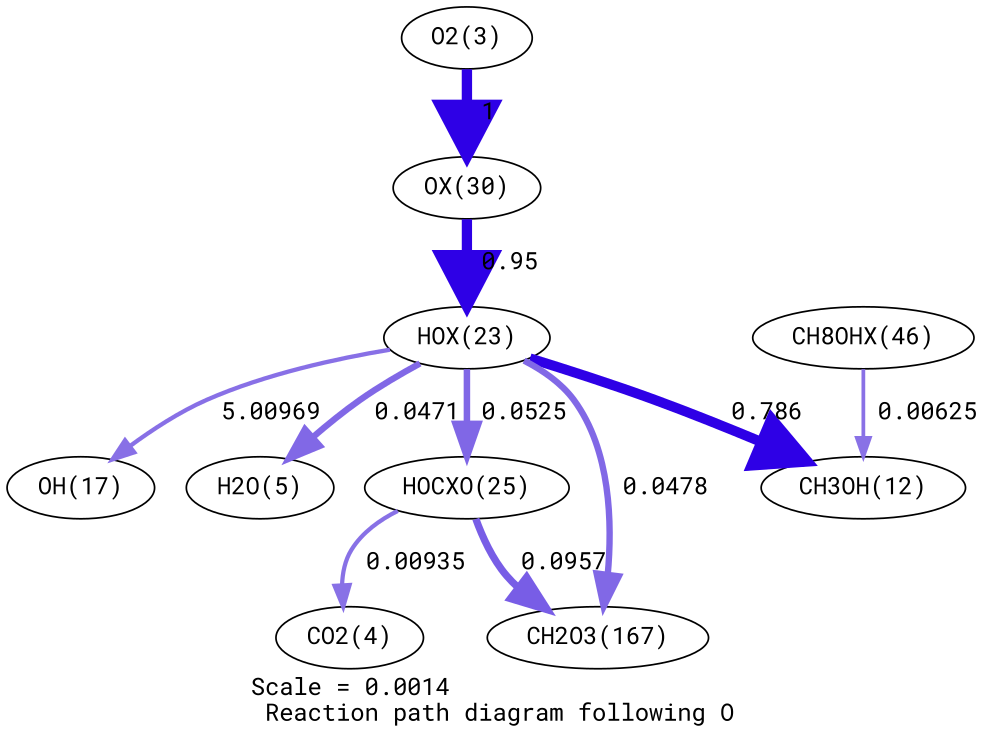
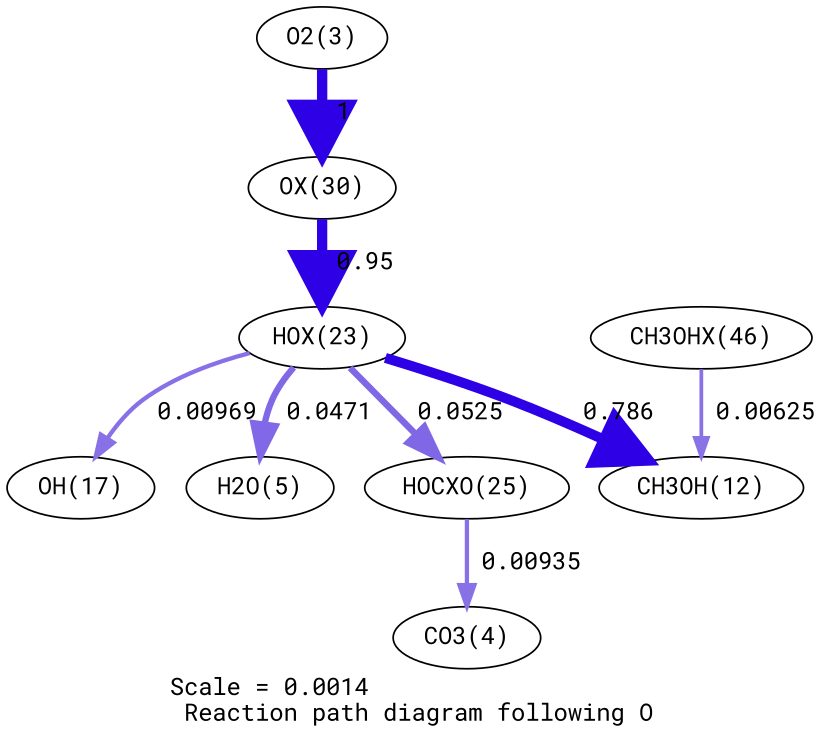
node "CH8OHX(46)": label "CH8OHX(46)" -> "CH3OHX(46)"
edge "HOX(23)" -> "OH(17)": label " 5.00969" -> " 0.00969"
node "CO2(4)": label "CO2(4)" -> "CO3(4)"
node "CH2O3(167)": removed
